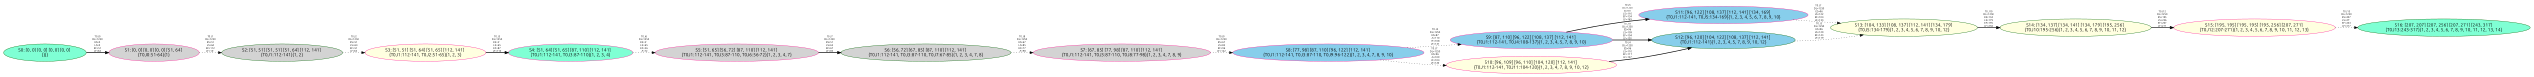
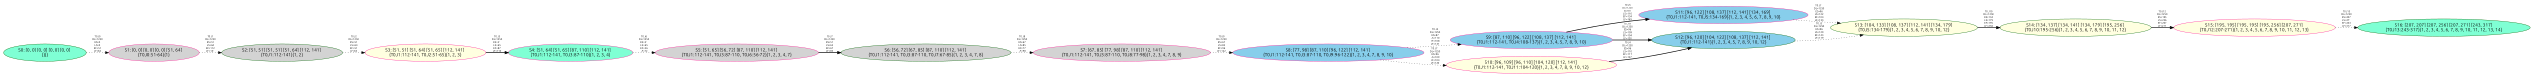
edge "S0: [0, 0] [0, 0] [0, 0] [0, 0] {}{}" -> "S1: [0, 0] [0, 0] [0, 0] [51, 64] {T0J0:51-64}{1}": style bold -> dotted
